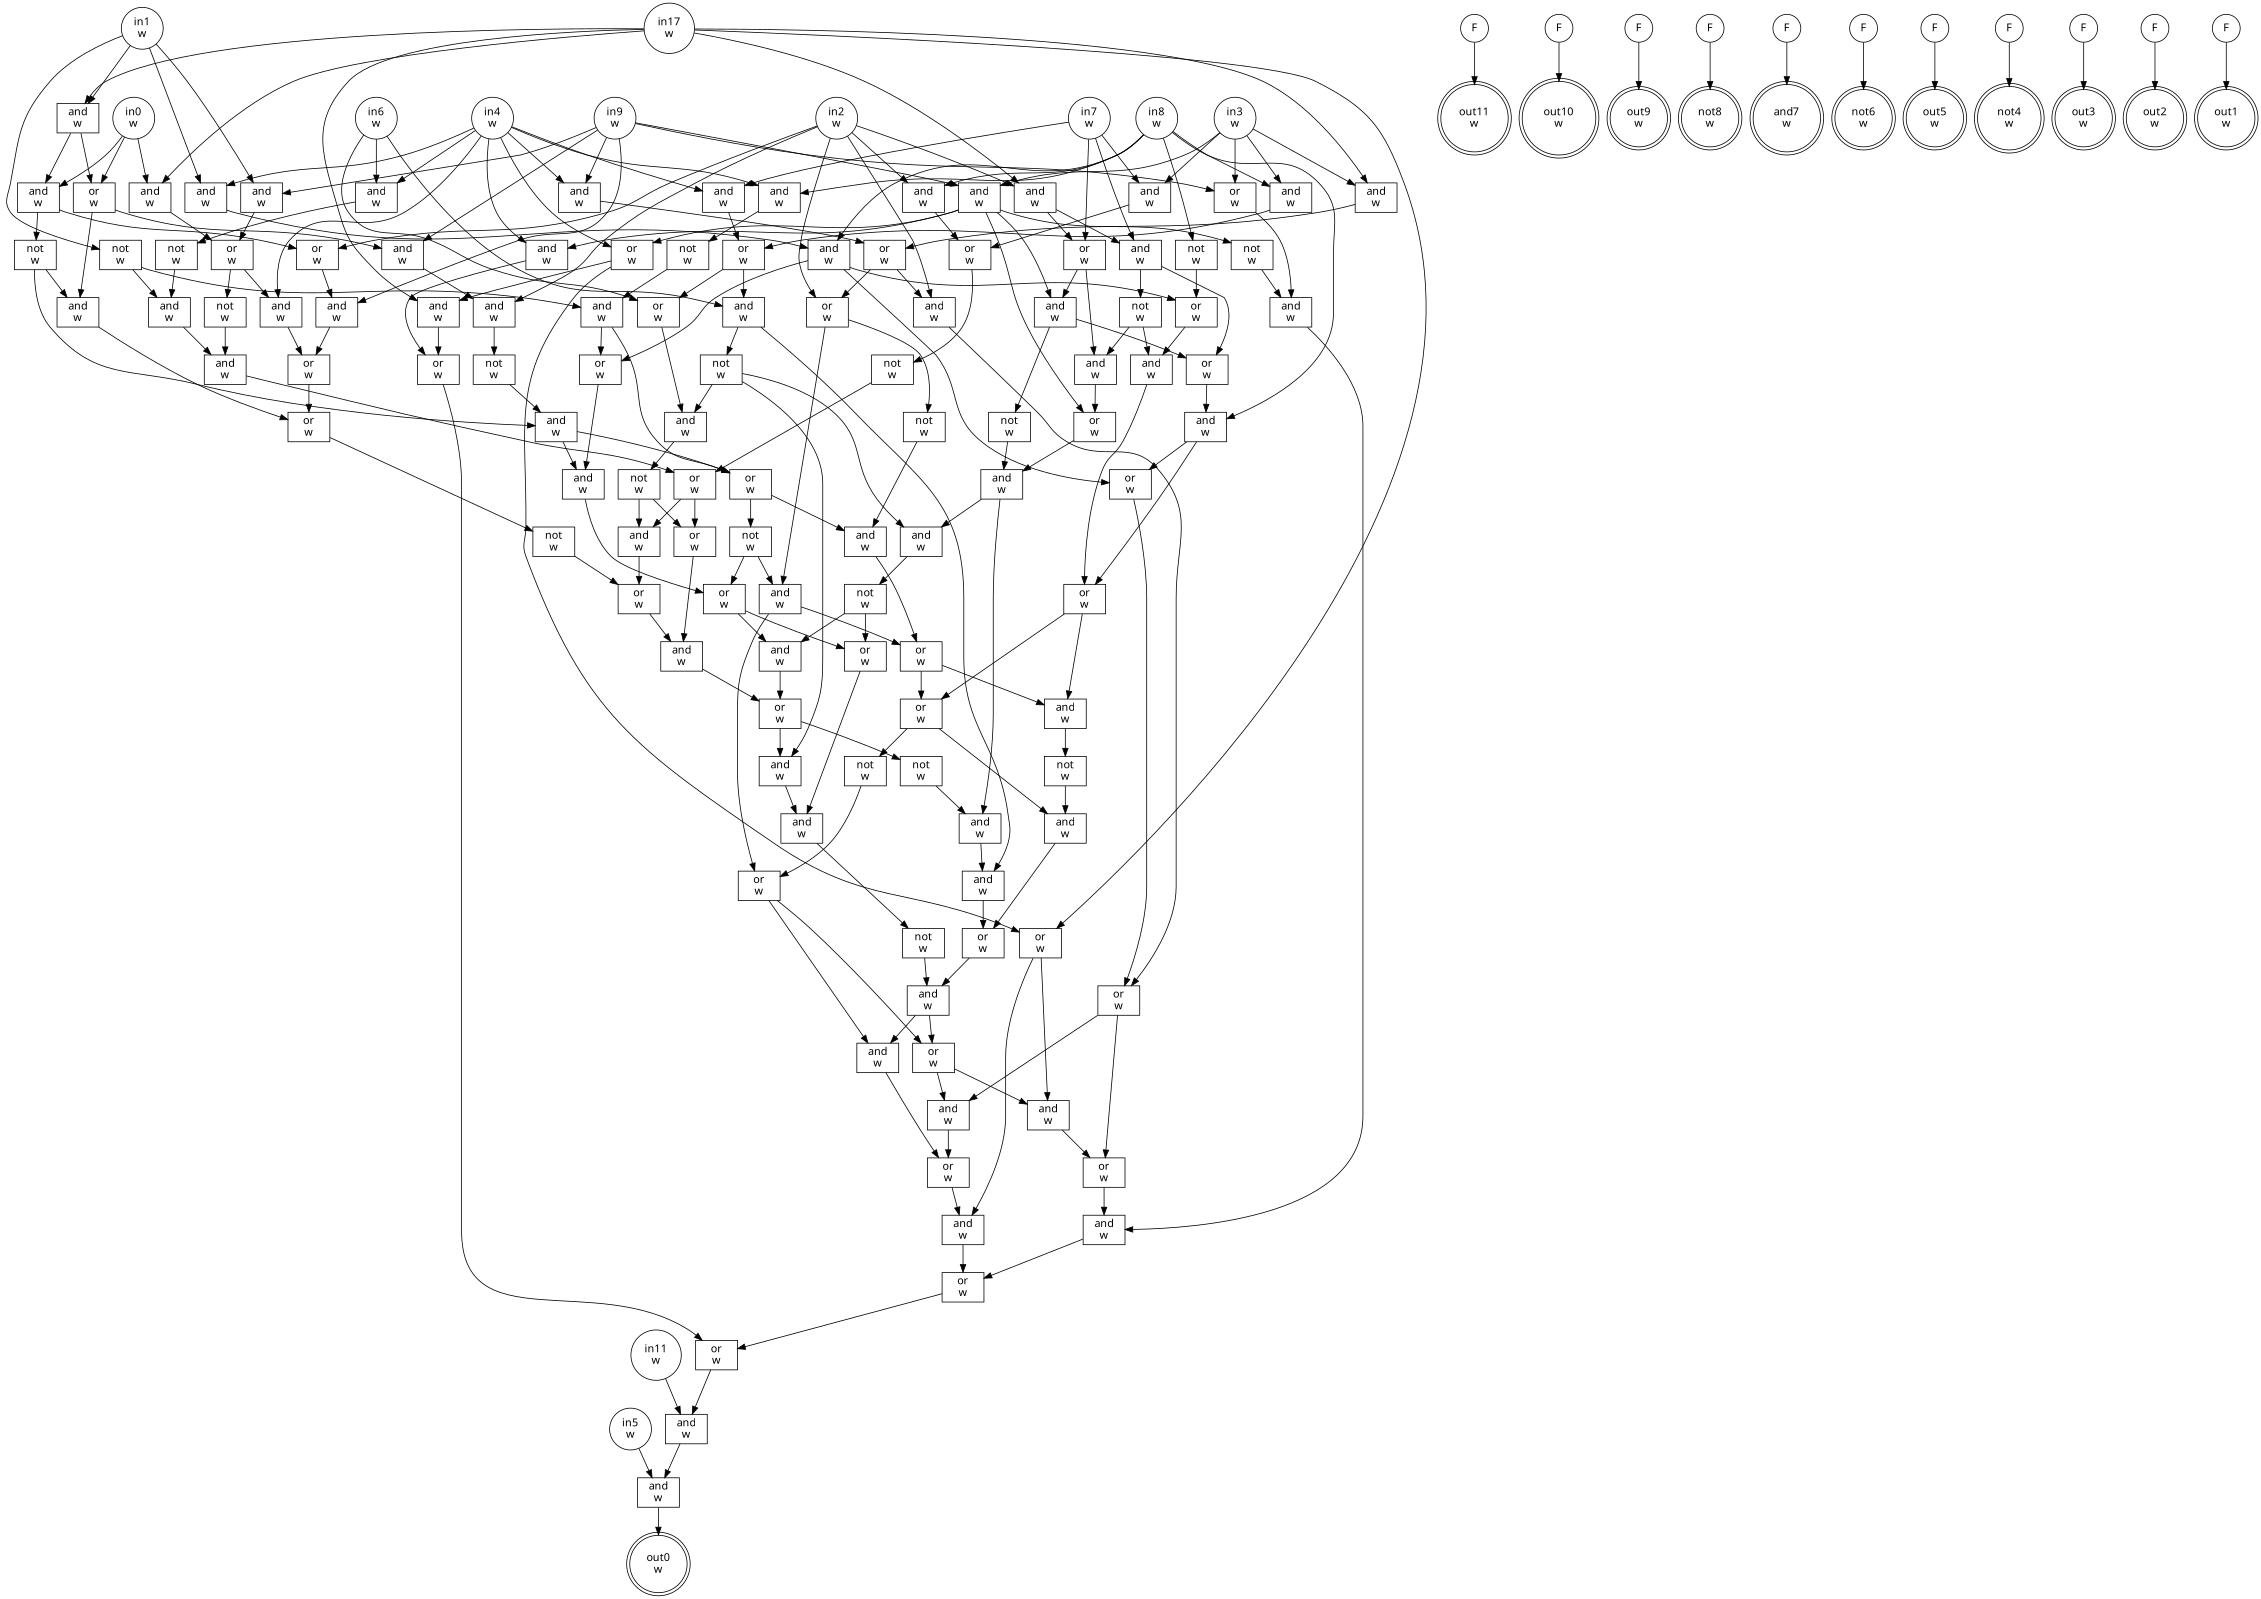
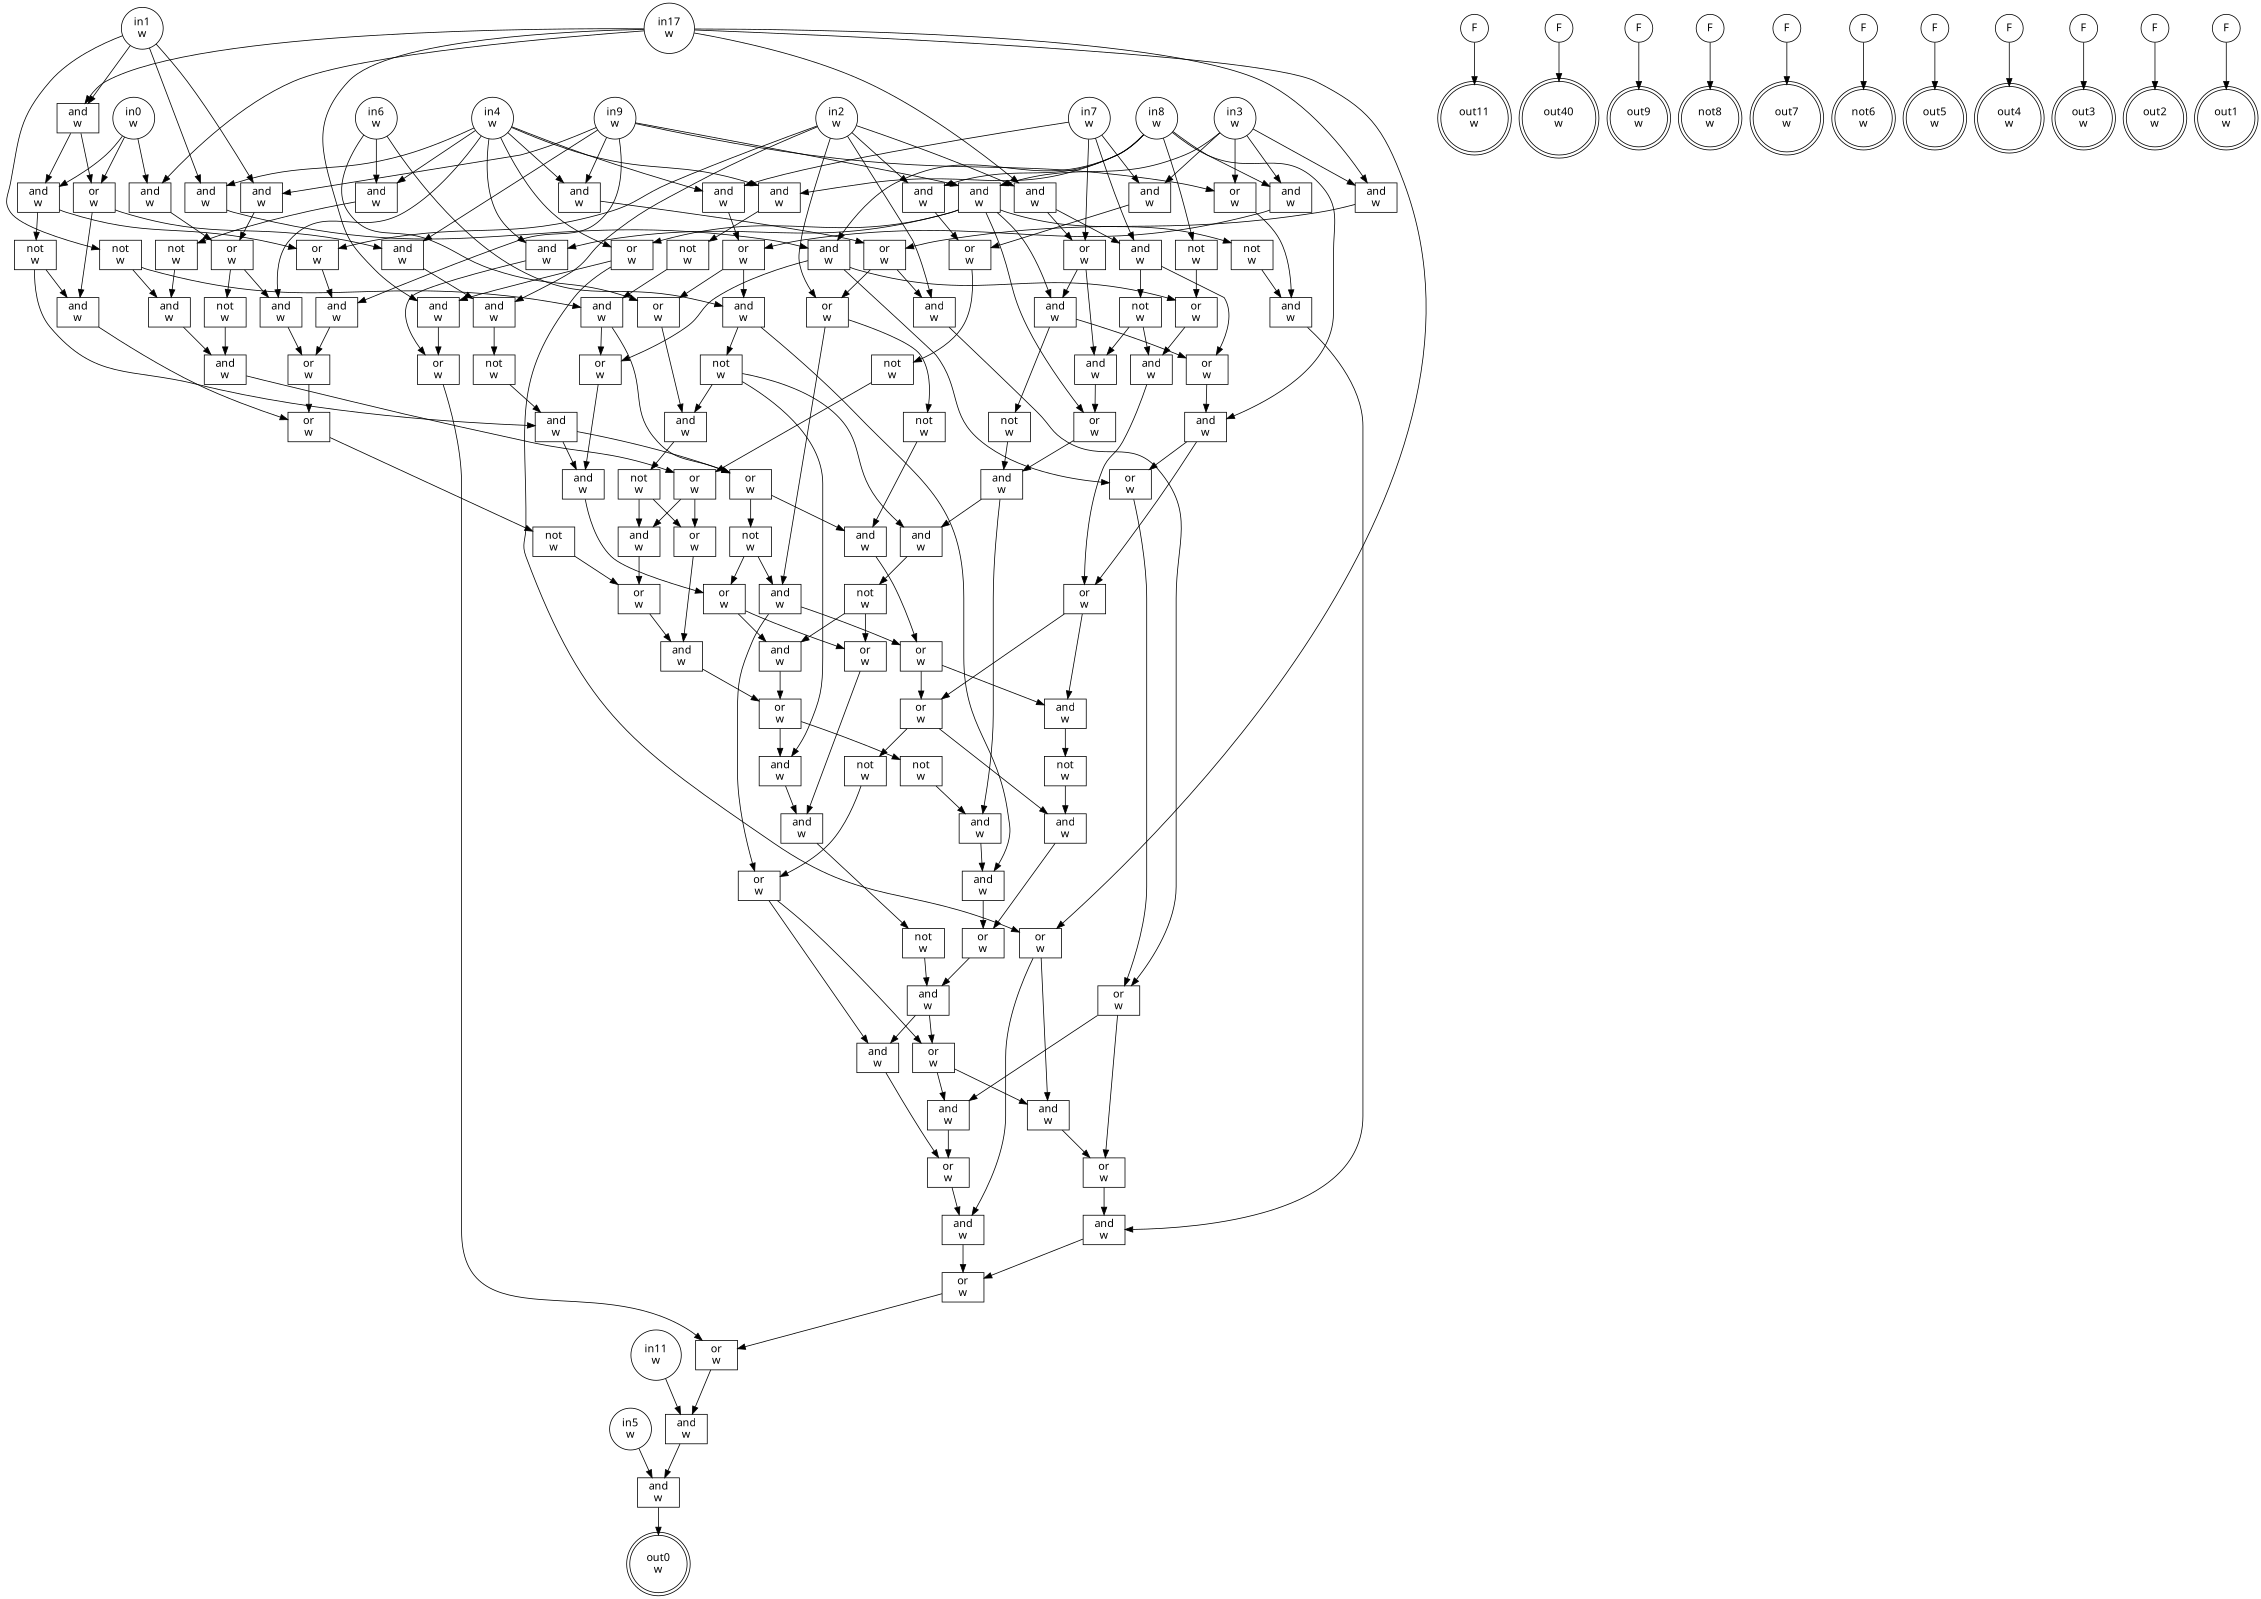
node "out10 w": label "out10 w" -> "out40 w"
node "and7 w": label "and7 w" -> "out7 w"
node "not4 w": label "not4 w" -> "out4 w"
